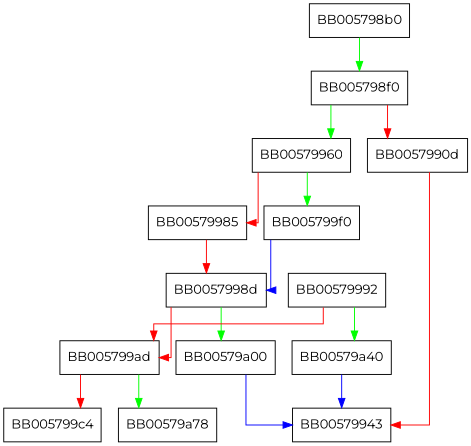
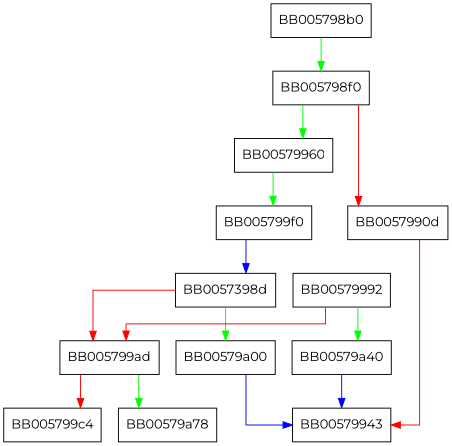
node "BB00579985": removed
node "BB0057998d": label "BB0057998d" -> "BB0057398d"
